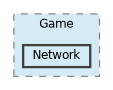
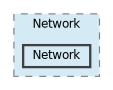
cluster "Game": label "Game" -> "Network"
